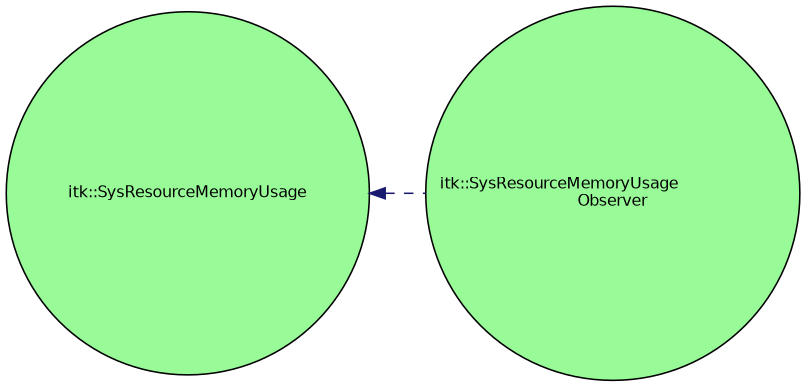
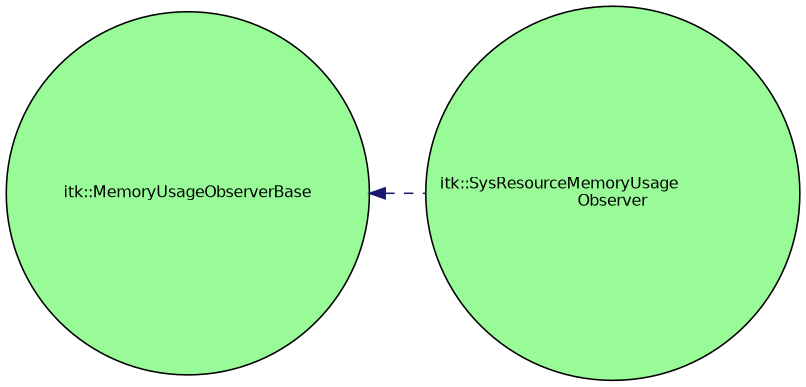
node "itk::SysResourceMemoryUsage": label "itk::SysResourceMemoryUsage" -> "itk::MemoryUsageObserverBase"
